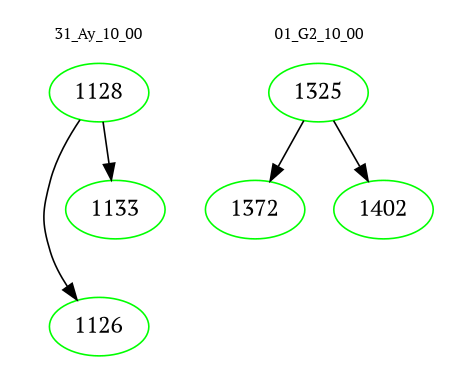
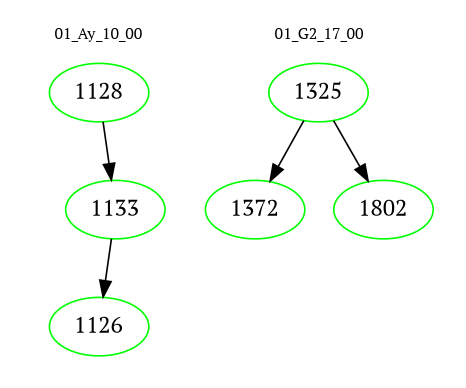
cluster "31_Ay_10_00": label "31_Ay_10_00" -> "01_Ay_10_00"
cluster "01_G2_10_00": label "01_G2_10_00" -> "01_G2_17_00"
edge "1128" -> "1126": now "1133" -> "1126"
node "1402": label "1402" -> "1802"
